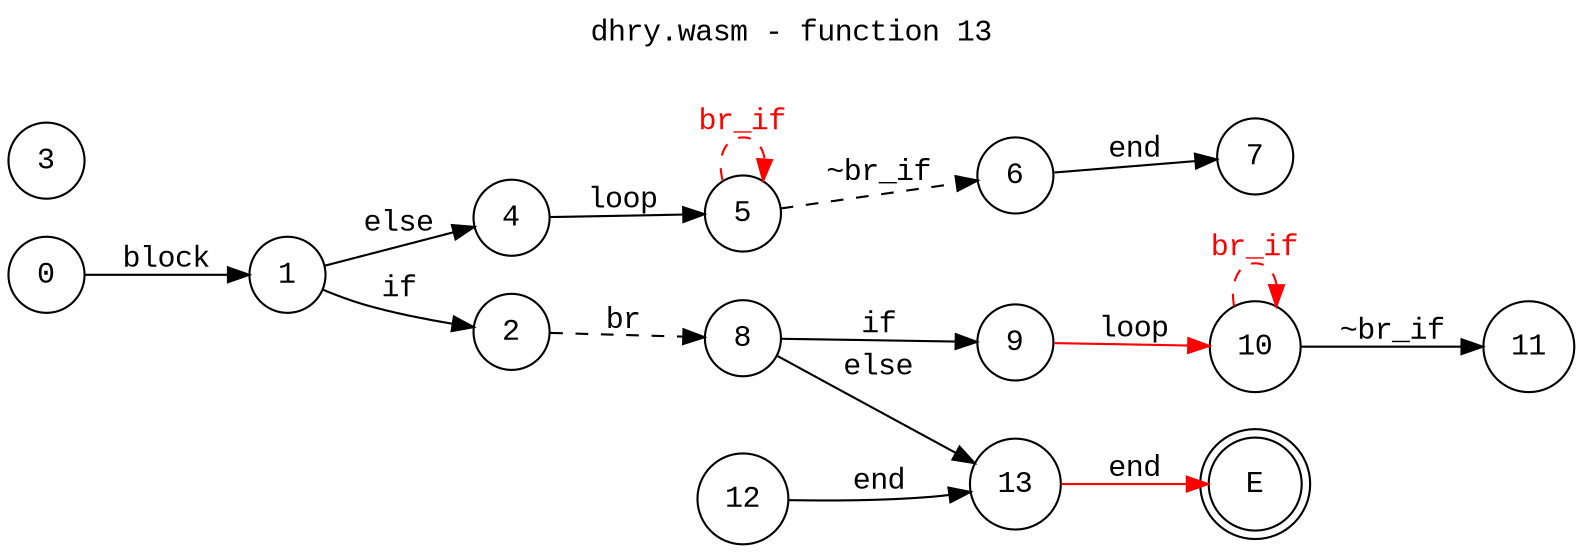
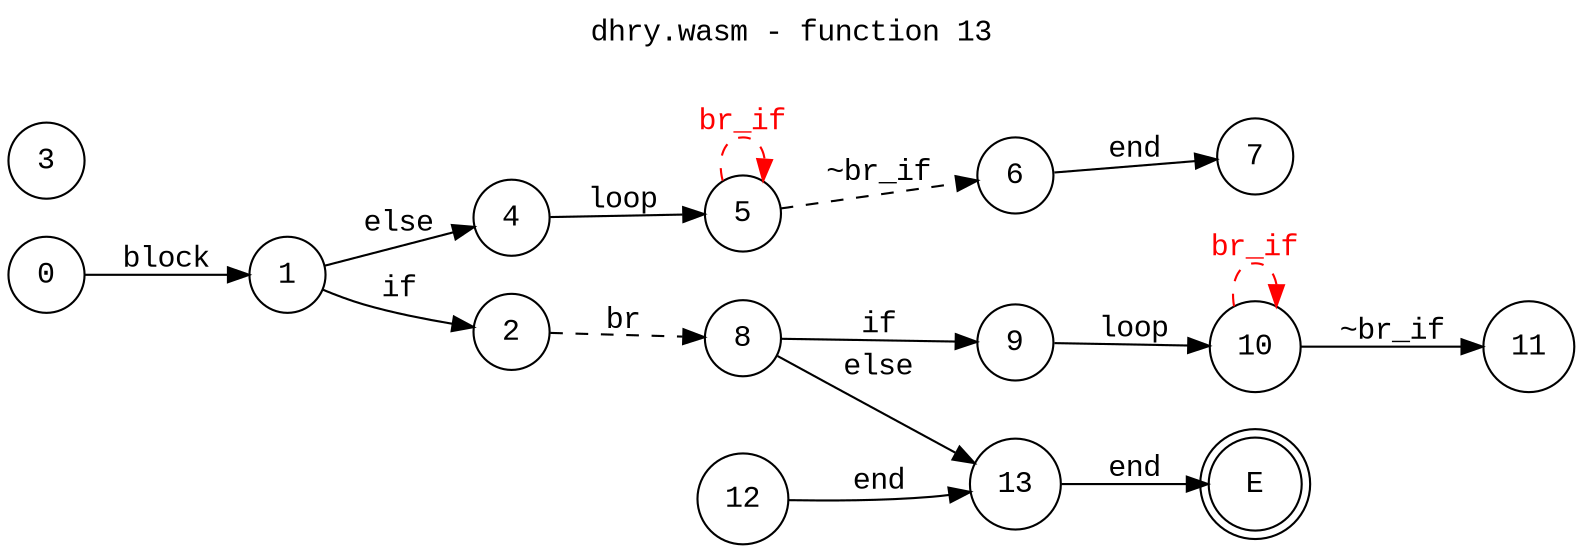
edge "9" -> "10": color red -> black
edge "13" -> "E": color red -> black
